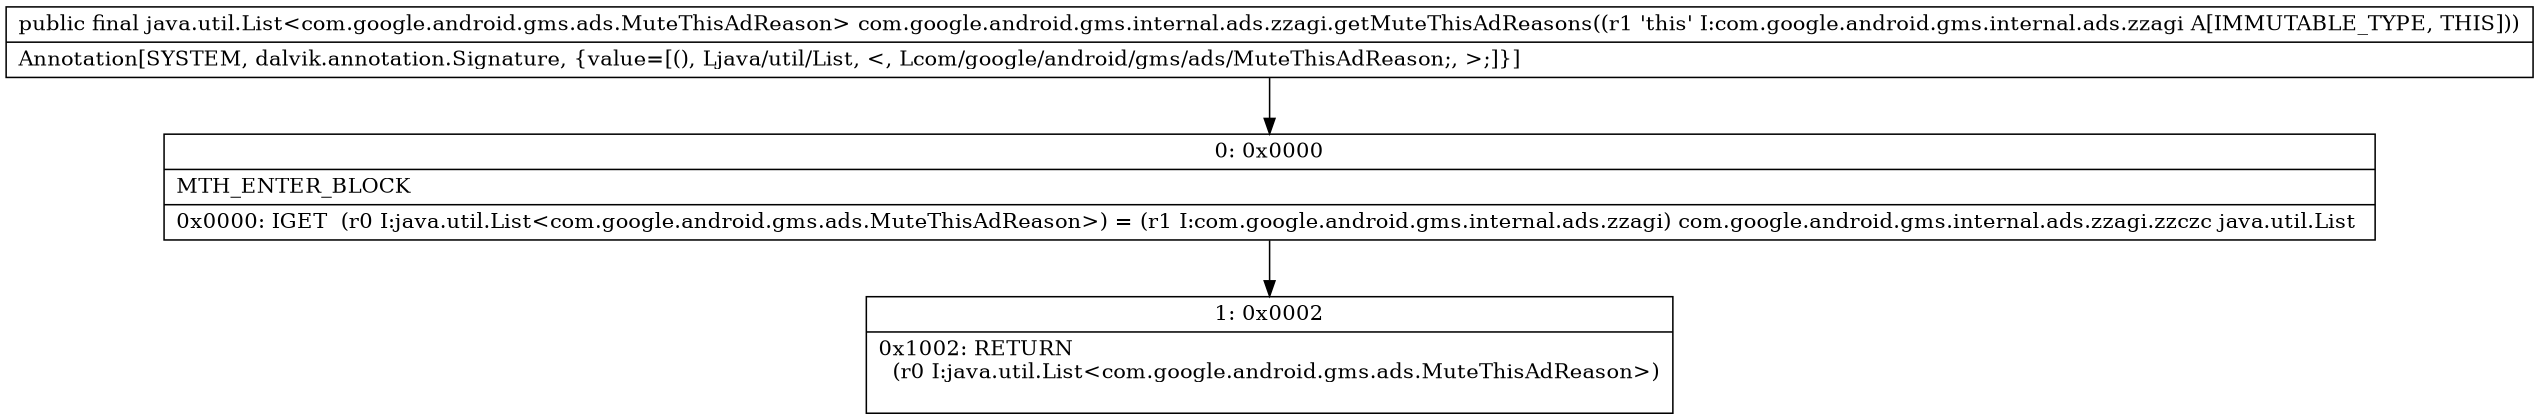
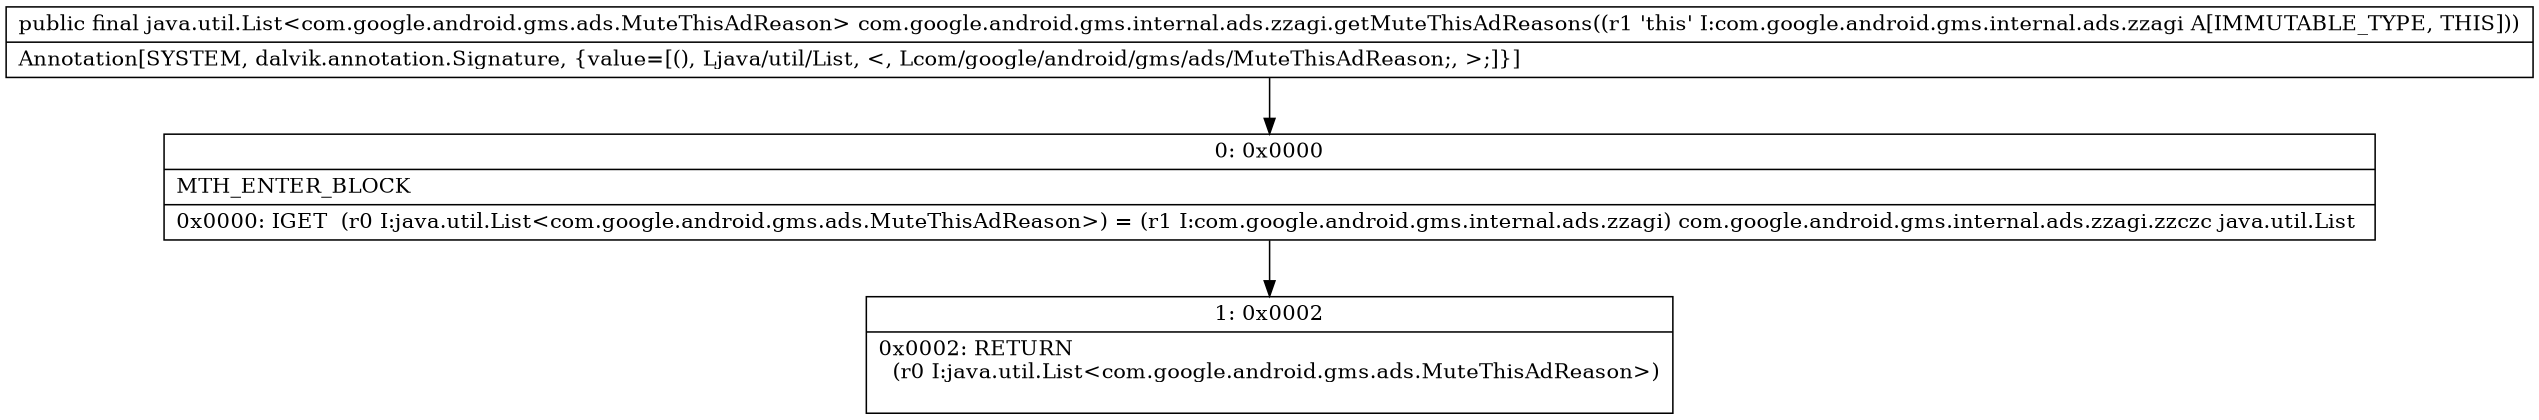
node "1: 0x0002": text "0x1002: RETURN" -> "0x0002: RETURN"
